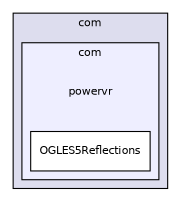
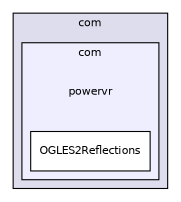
node "OGLES5Reflections": label "OGLES5Reflections" -> "OGLES2Reflections"
